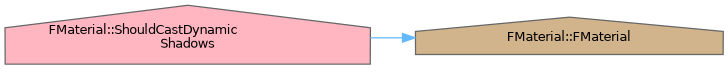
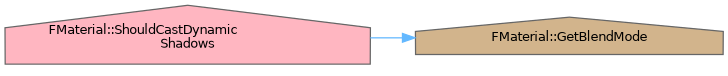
node "FMaterial::FMaterial": label "FMaterial::FMaterial" -> "FMaterial::GetBlendMode"
